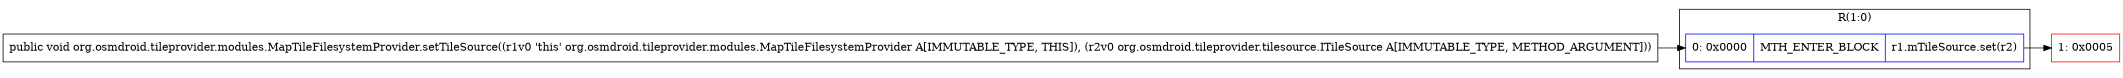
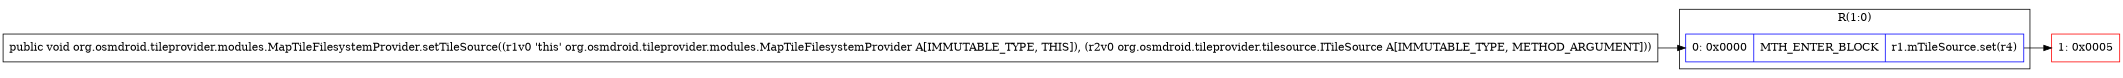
node "0: 0x0000": text "r1.mTileSource.set(r2)" -> "r1.mTileSource.set(r4)"
